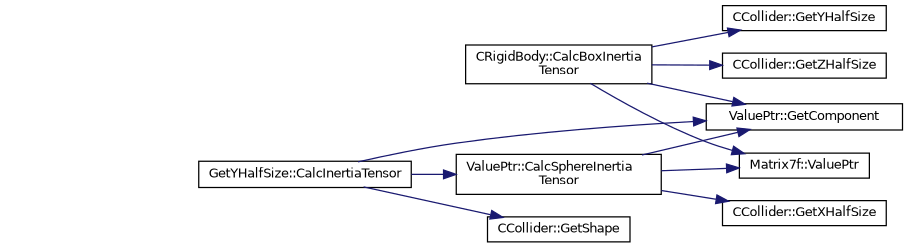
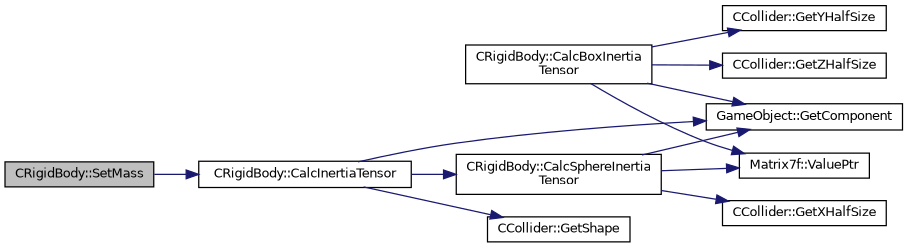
node "ValuePtr::GetComponent": label "ValuePtr::GetComponent" -> "GameObject::GetComponent"
node "CRigidBody::SetMass": added
node "GetYHalfSize::CalcInertiaTensor": label "GetYHalfSize::CalcInertiaTensor" -> "CRigidBody::CalcInertiaTensor"
node "ValuePtr::CalcSphereInertia Tensor": label "ValuePtr::CalcSphereInertia Tensor" -> "CRigidBody::CalcSphereInertia Tensor"
